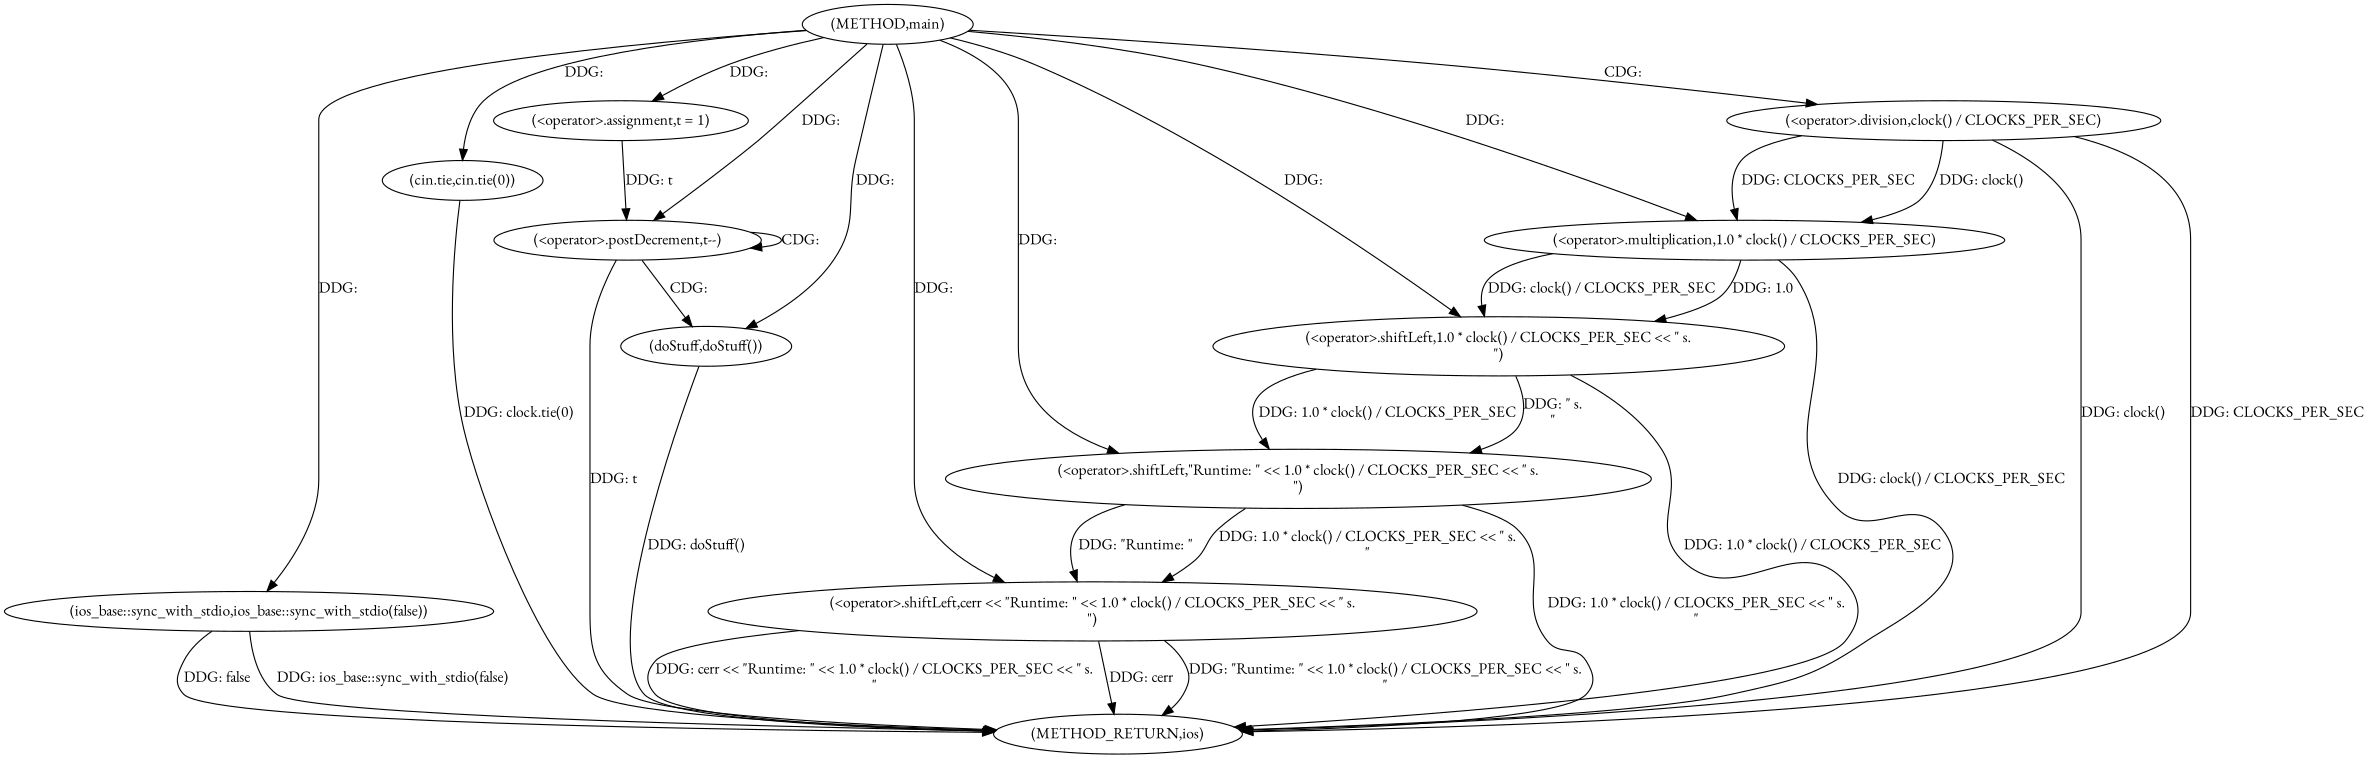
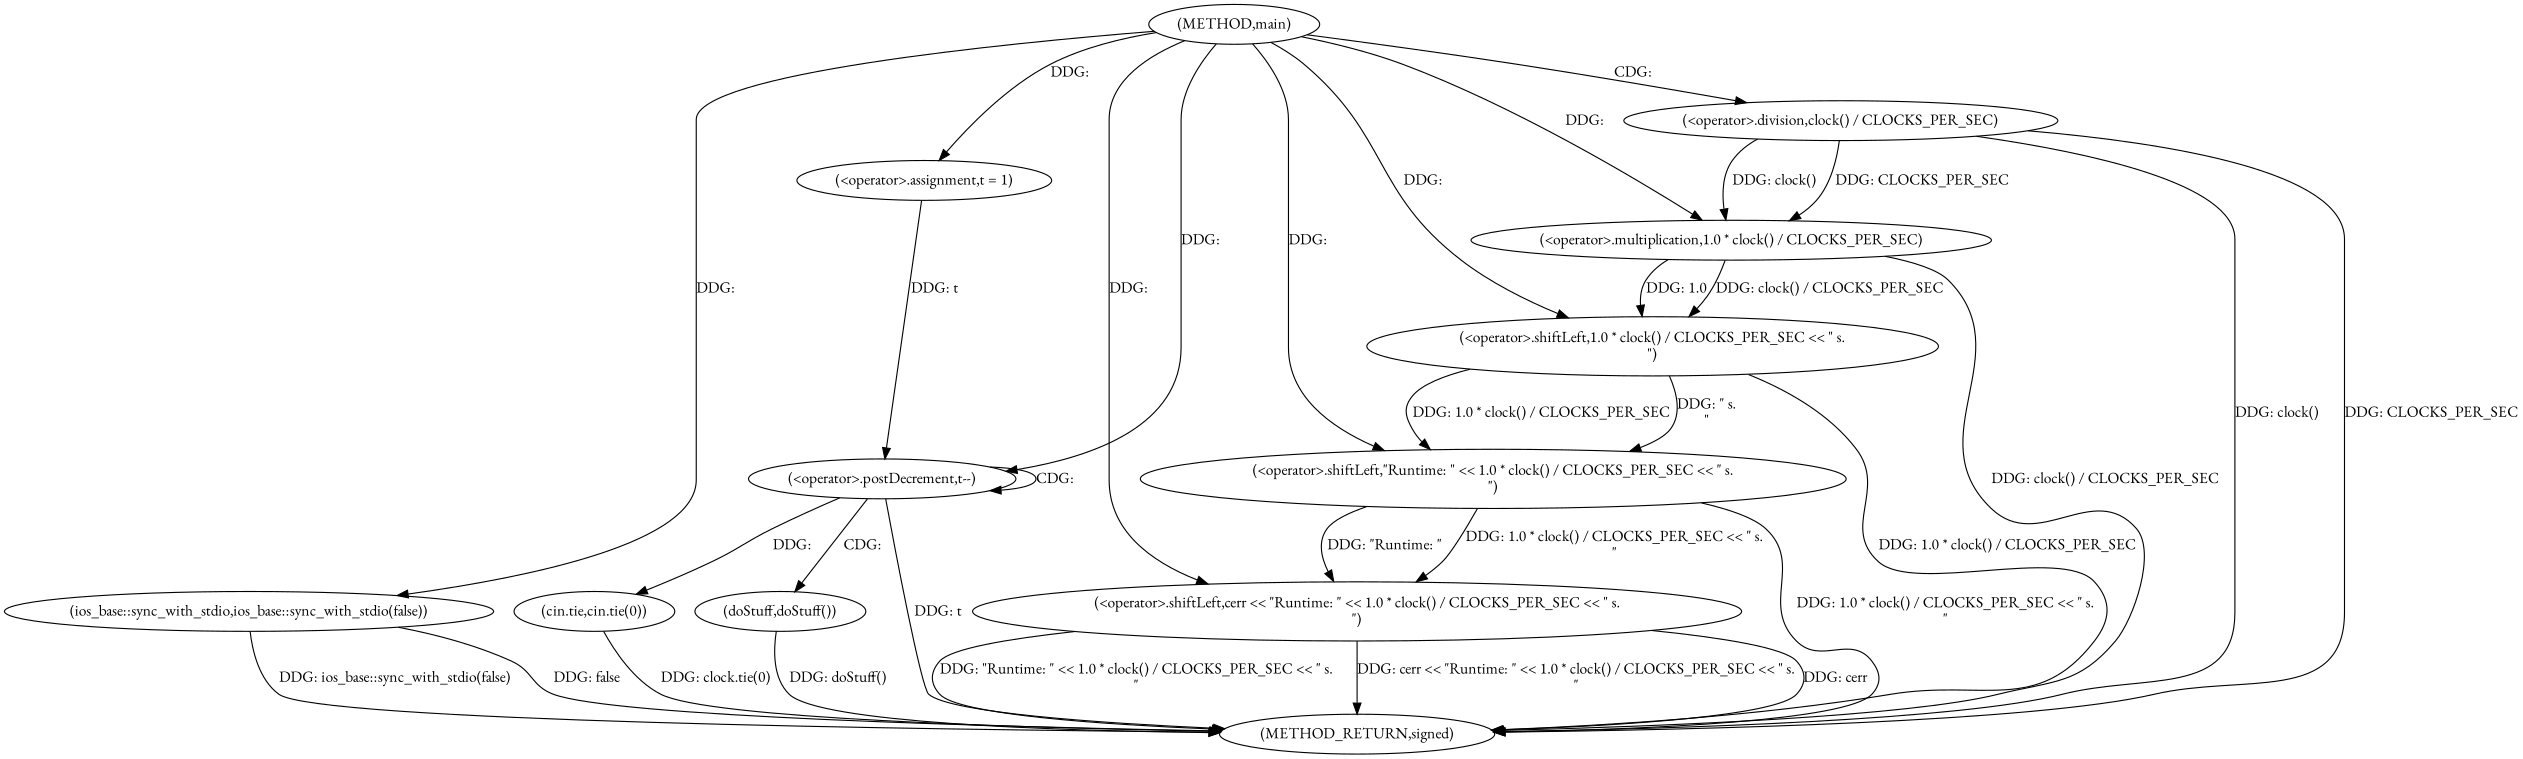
edge "(METHOD,main)" -> "(cin.tie,cin.tie(0))": now "(<operator>.postDecrement,t--)" -> "(cin.tie,cin.tie(0))"
edge "(METHOD,main)" -> "(doStuff,doStuff())": removed, label "DDG:"
node "(METHOD_RETURN,ios)": label "(METHOD_RETURN,ios)" -> "(METHOD_RETURN,signed)"
